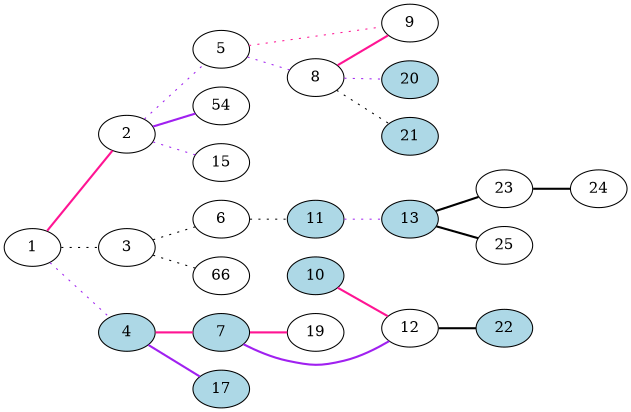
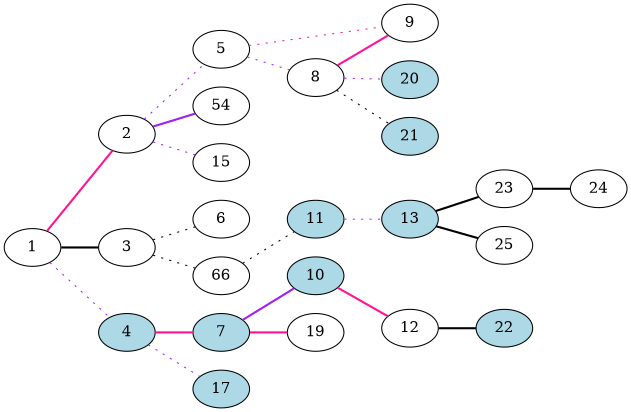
edge "6" -- "11": now "66" -- "11"
edge "1" -- "3": style dotted -> bold
edge "4" -- "17": style bold -> dotted
edge "12" -- "7": now "10" -- "7"
